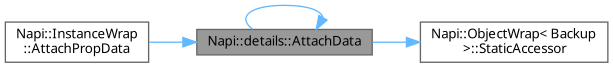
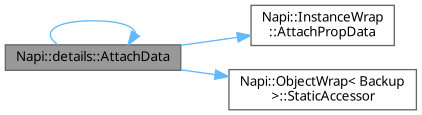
edge "Napi::InstanceWrap ::AttachPropData" -> "Napi::details::AttachData": reversed
